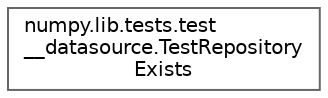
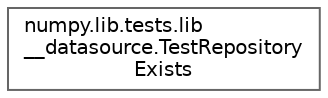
node "numpy.lib.tests.test __datasource.TestRepository Exists": label "numpy.lib.tests.test __datasource.TestRepository Exists" -> "numpy.lib.tests.lib __datasource.TestRepository Exists"
